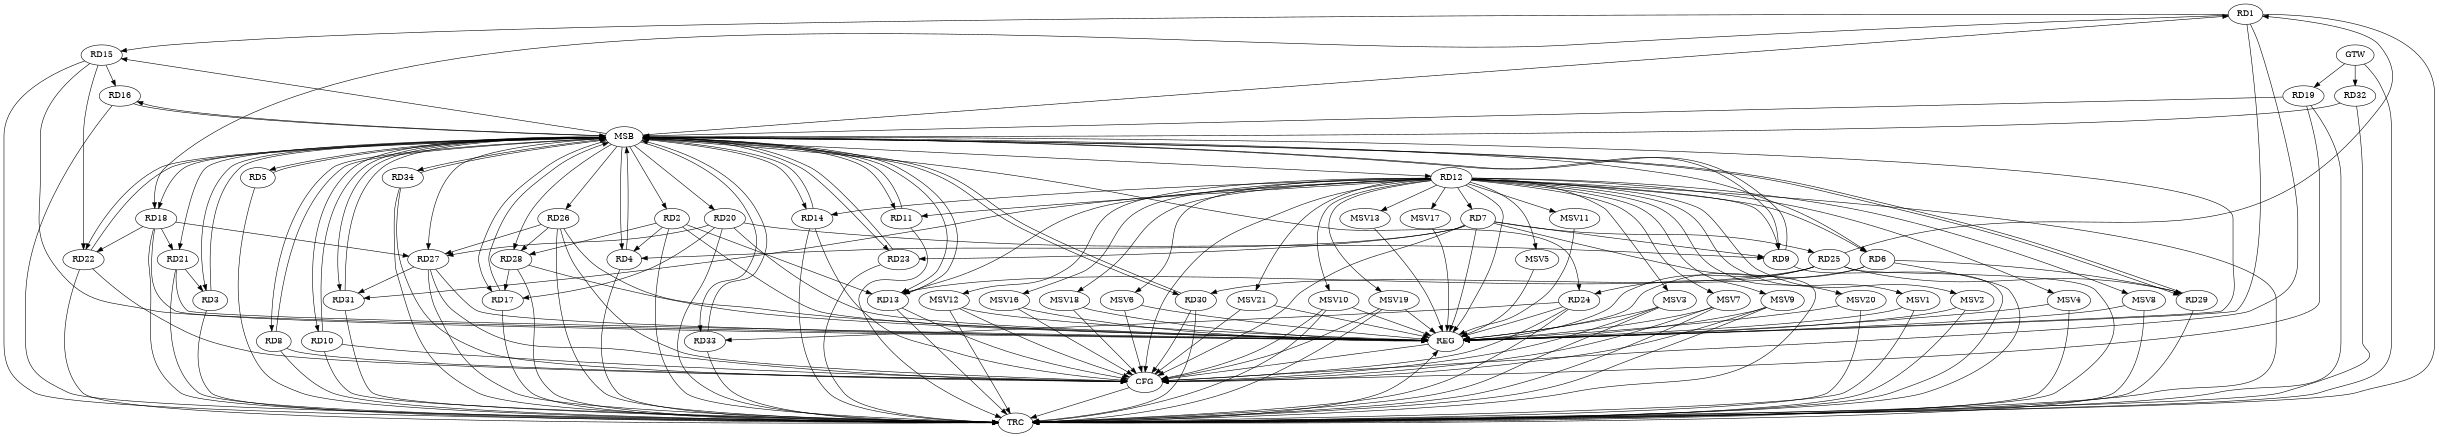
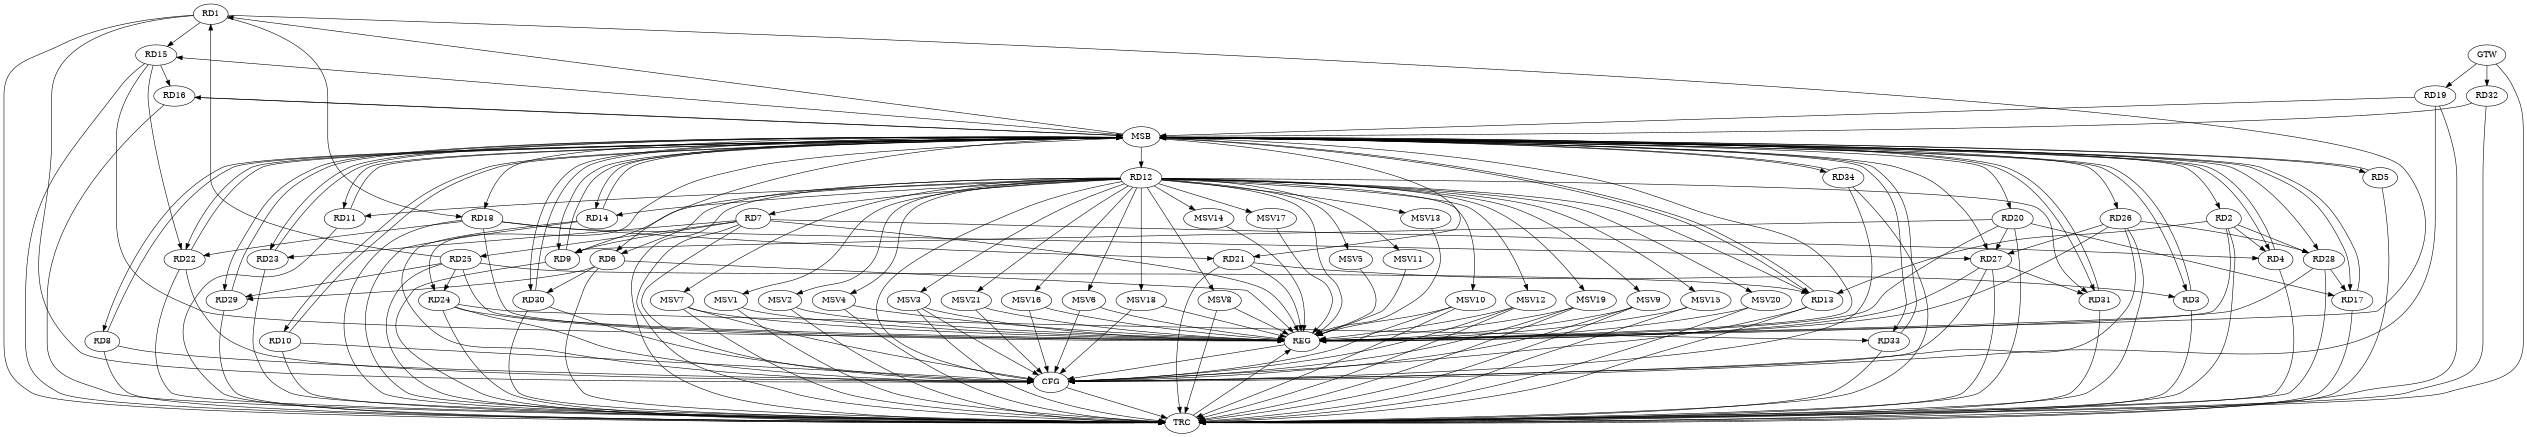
node "MSV14": added
node "MSV15": added
